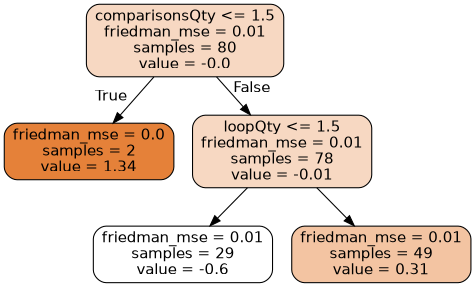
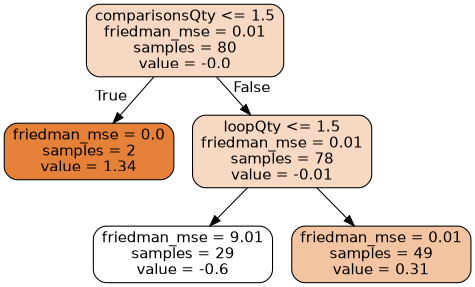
node "friedman_mse = 0.01 samples = 29 value = -0.6": label "friedman_mse = 0.01 samples = 29 value = -0.6" -> "friedman_mse = 9.01 samples = 29 value = -0.6"
